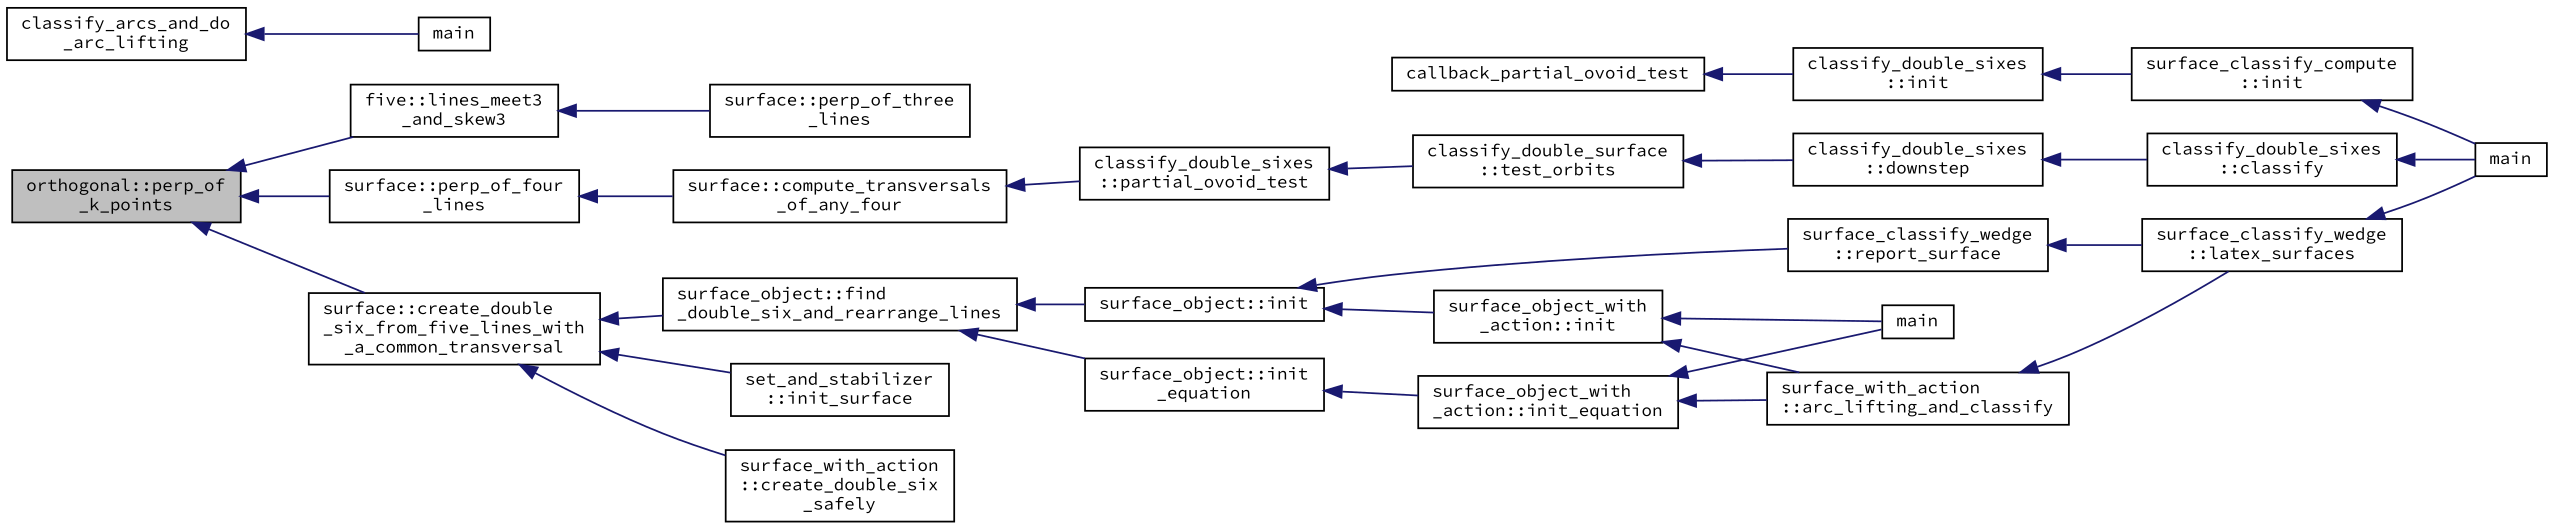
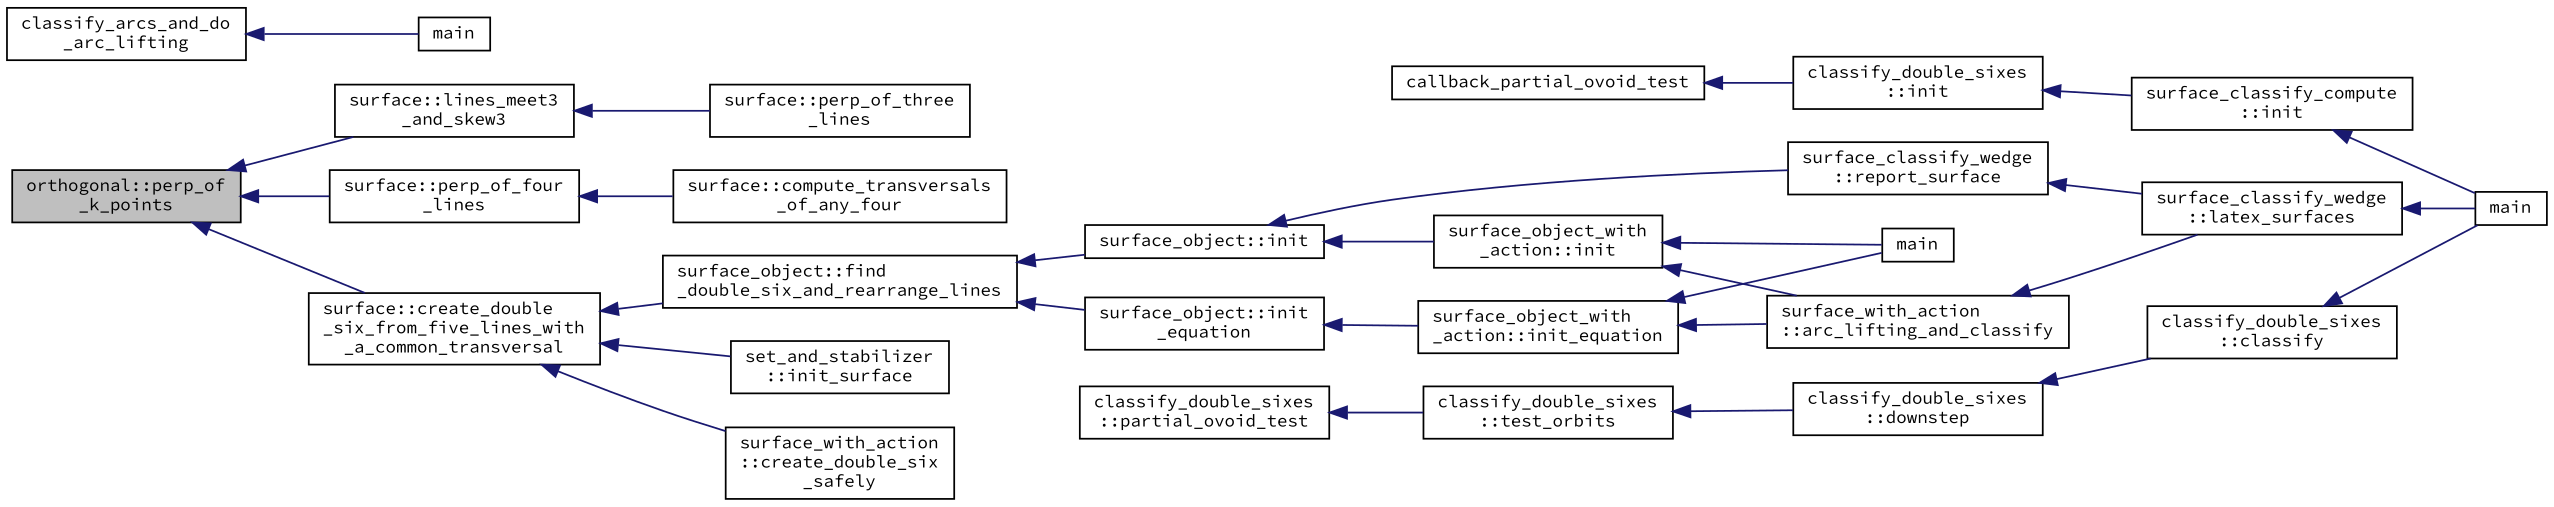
node "five::lines_meet3 _and_skew3": label "five::lines_meet3 _and_skew3" -> "surface::lines_meet3 _and_skew3"
node "classify_double_surface ::test_orbits": label "classify_double_surface ::test_orbits" -> "classify_double_sixes ::test_orbits"
edge "classify_double_sixes ::partial_ovoid_test" -> "surface::compute_transversals _of_any_four": removed
